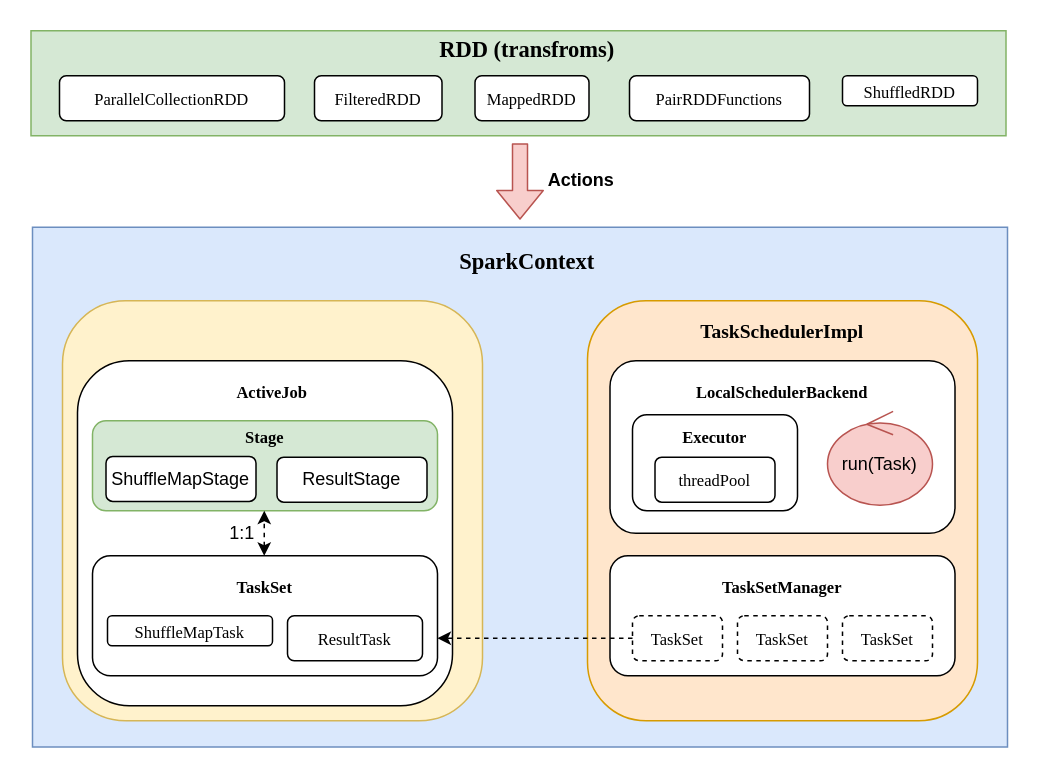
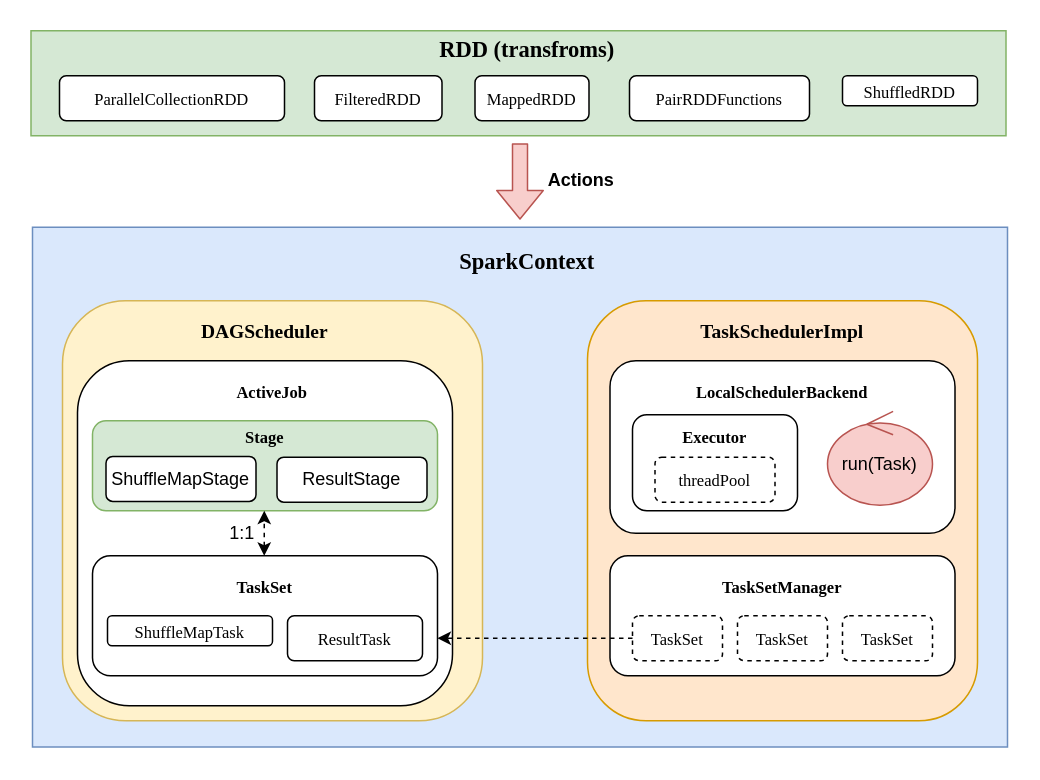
node "DAGScheduler": added
node "threadPool": style solid -> dashed
